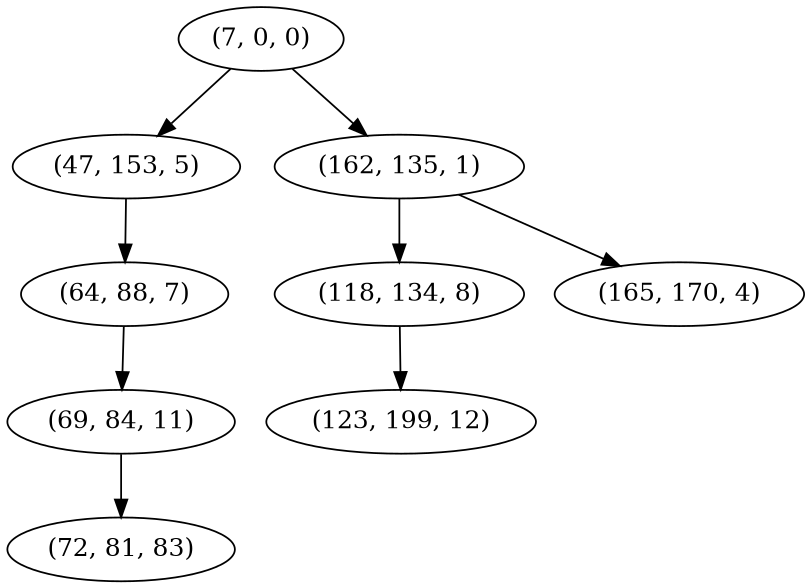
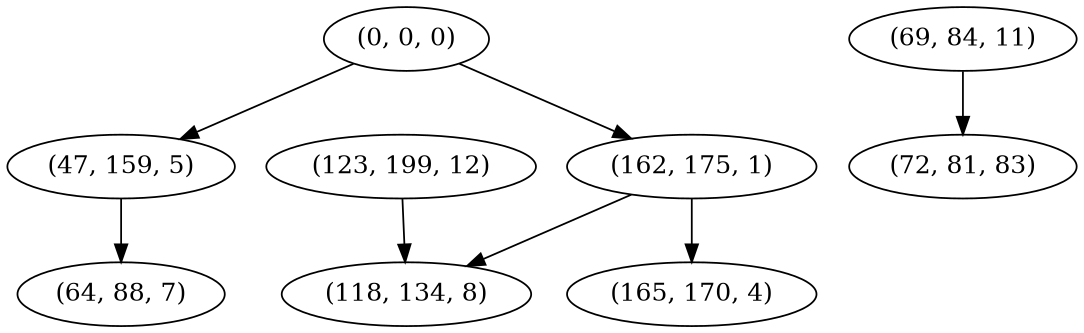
node "(7, 0, 0)": label "(7, 0, 0)" -> "(0, 0, 0)"
node "(47, 153, 5)": label "(47, 153, 5)" -> "(47, 159, 5)"
node "(162, 135, 1)": label "(162, 135, 1)" -> "(162, 175, 1)"
edge "(64, 88, 7)" -> "(69, 84, 11)": removed
edge "(118, 134, 8)" -> "(123, 199, 12)": reversed
